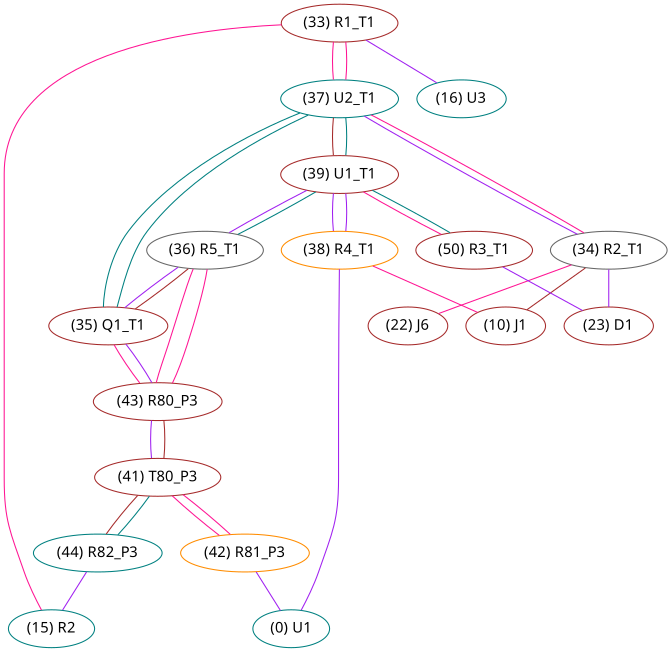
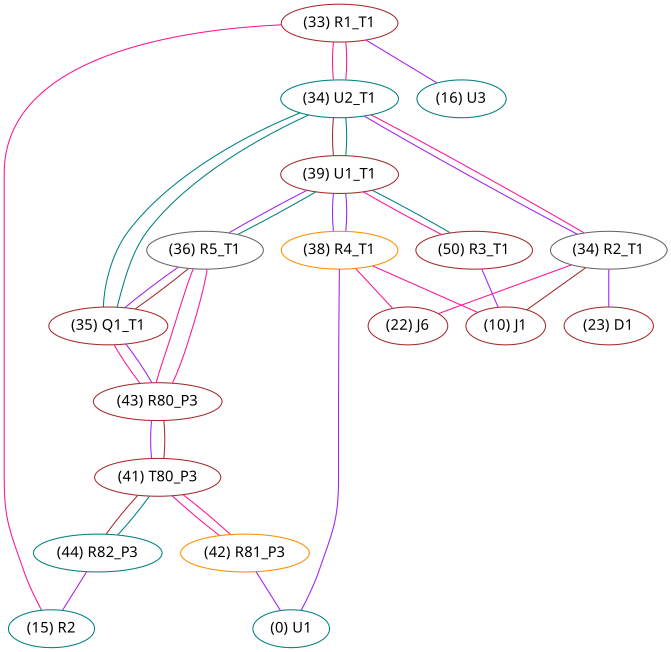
node "(37) U2_T1": label "(37) U2_T1" -> "(34) U2_T1"
edge "(38) R4_T1" -- "(22) J6": added
edge "(50) R3_T1" -- "(23) D1": now "(50) R3_T1" -- "(10) J1"
